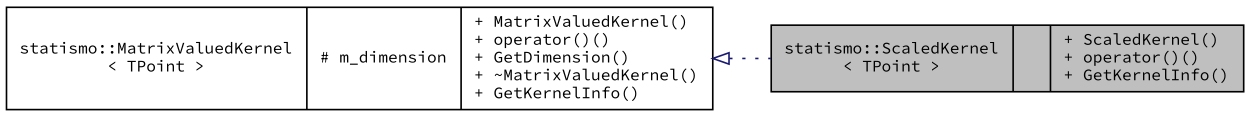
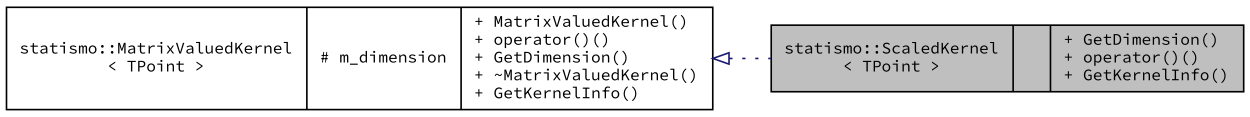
node "statismo::ScaledKernel": text "+ ScaledKernel()" -> "+ GetDimension()"
